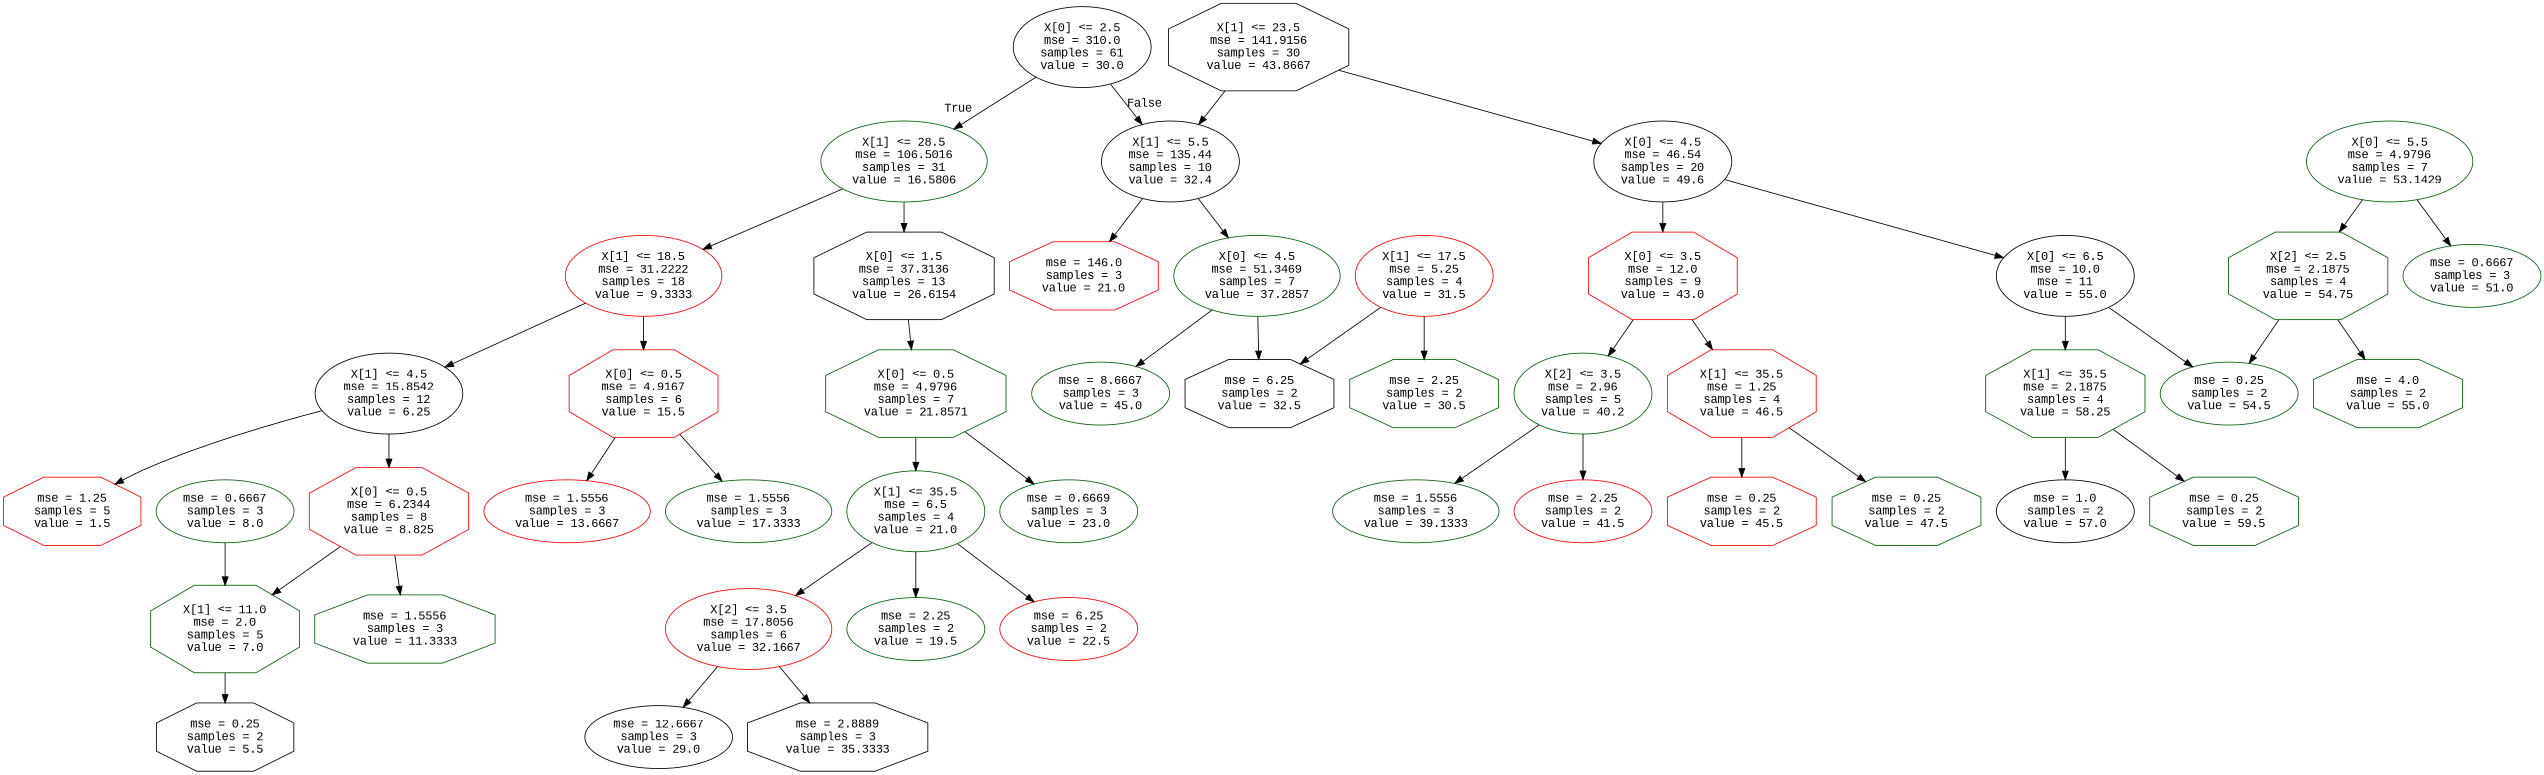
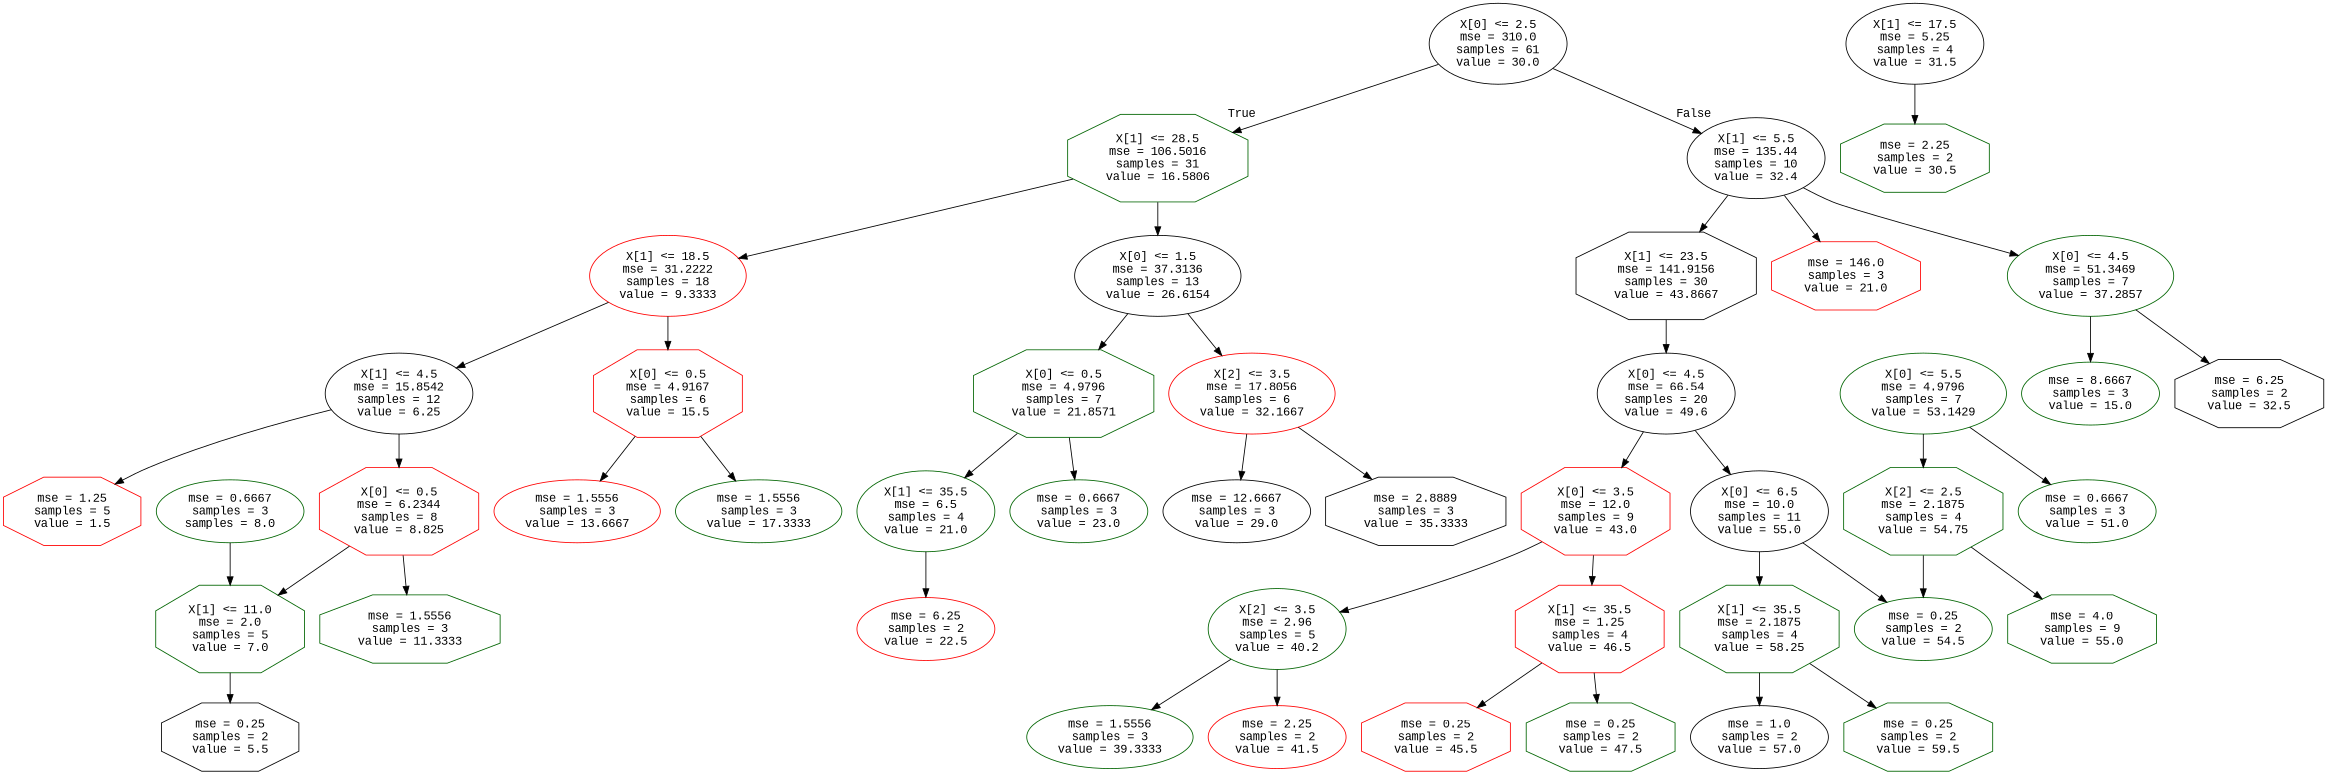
edge "X[1] <= 23.5 mse = 141.9156 samples = 30 value = 43.8667" -> "X[1] <= 5.5 mse = 135.44 samples = 10 value = 32.4": reversed
node "X[1] <= 28.5 mse = 106.5016 samples = 31 value = 16.5806": shape ellipse -> octagon
node "X[0] <= 4.5 mse = 46.54 samples = 20 value = 49.6": label "X[0] <= 4.5 mse = 46.54 samples = 20 value = 49.6" -> "X[0] <= 4.5 mse = 66.54 samples = 20 value = 49.6"
node "X[0] <= 1.5 mse = 37.3136 samples = 13 value = 26.6154": shape octagon -> ellipse
node "X[1] <= 17.5 mse = 5.25 samples = 4 value = 31.5": color red -> black
node "X[0] <= 6.5 mse = 10.0 mse = 11 value = 55.0": label "X[0] <= 6.5 mse = 10.0 mse = 11 value = 55.0" -> "X[0] <= 6.5 mse = 10.0 samples = 11 value = 55.0"
edge "X[1] <= 17.5 mse = 5.25 samples = 4 value = 31.5" -> "mse = 6.25 samples = 2 value = 32.5": removed
node "mse = 8.6667 samples = 3 value = 45.0": label "mse = 8.6667 samples = 3 value = 45.0" -> "mse = 8.6667 samples = 3 value = 15.0"
node "mse = 4.0 samples = 2 value = 55.0": label "mse = 4.0 samples = 2 value = 55.0" -> "mse = 4.0 samples = 9 value = 55.0"
node "mse = 0.6667 samples = 3 value = 8.0": label "mse = 0.6667 samples = 3 value = 8.0" -> "mse = 0.6667 samples = 3 samples = 8.0"
node "mse = 0.6669 samples = 3 value = 23.0": label "mse = 0.6669 samples = 3 value = 23.0" -> "mse = 0.6667 samples = 3 value = 23.0"
node "mse = 1.5556 samples = 3 value = 39.1333": label "mse = 1.5556 samples = 3 value = 39.1333" -> "mse = 1.5556 samples = 3 value = 39.3333"
edge "X[1] <= 35.5 mse = 6.5 samples = 4 value = 21.0" -> "X[2] <= 3.5 mse = 17.8056 samples = 6 value = 32.1667": now "X[0] <= 1.5 mse = 37.3136 samples = 13 value = 26.6154" -> "X[2] <= 3.5 mse = 17.8056 samples = 6 value = 32.1667"
node "mse = 2.25 samples = 2 value = 19.5": removed
